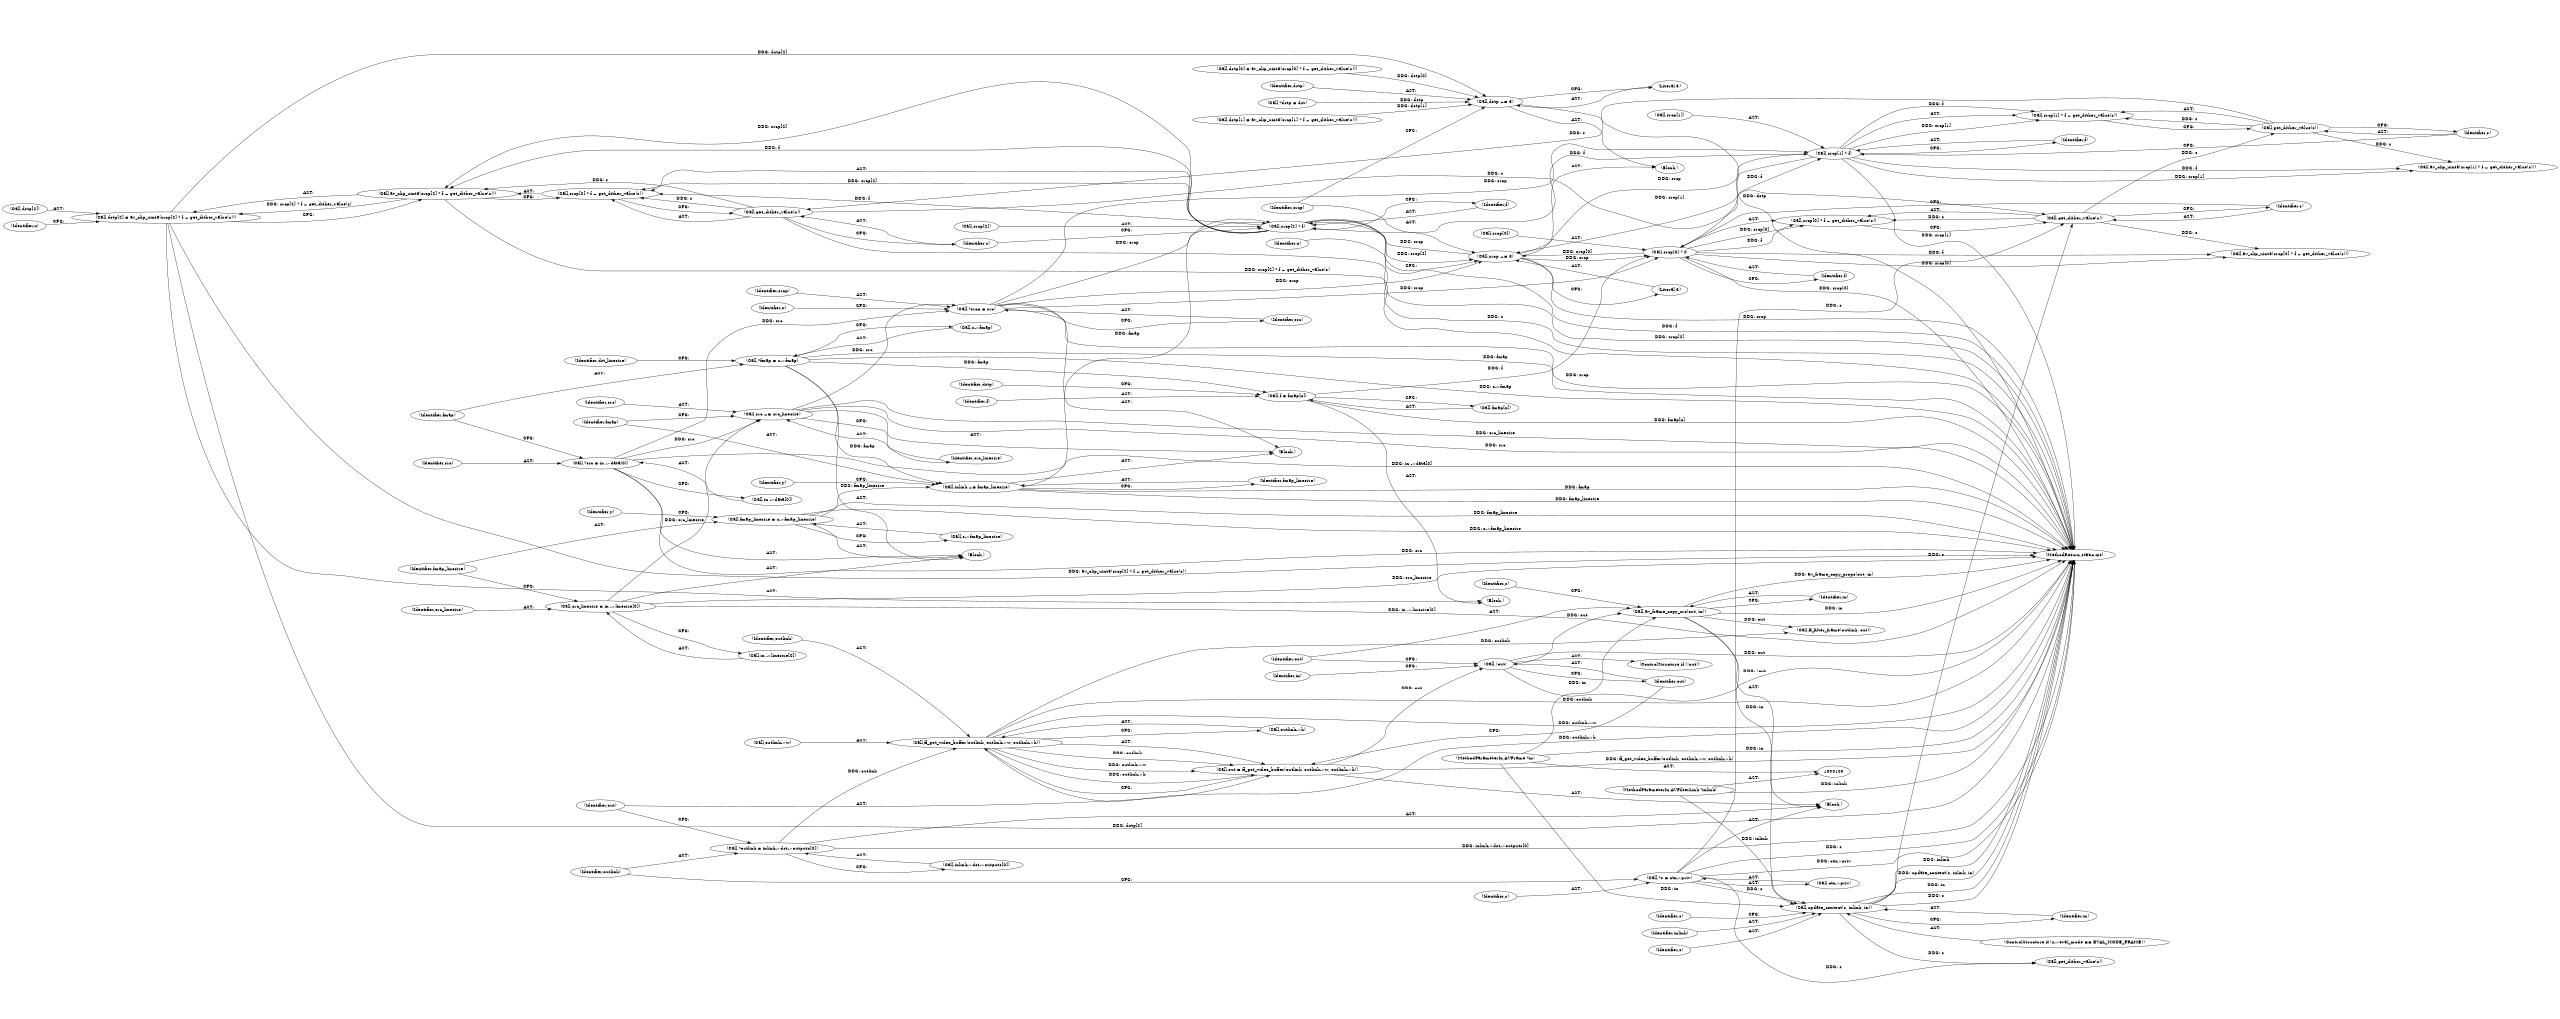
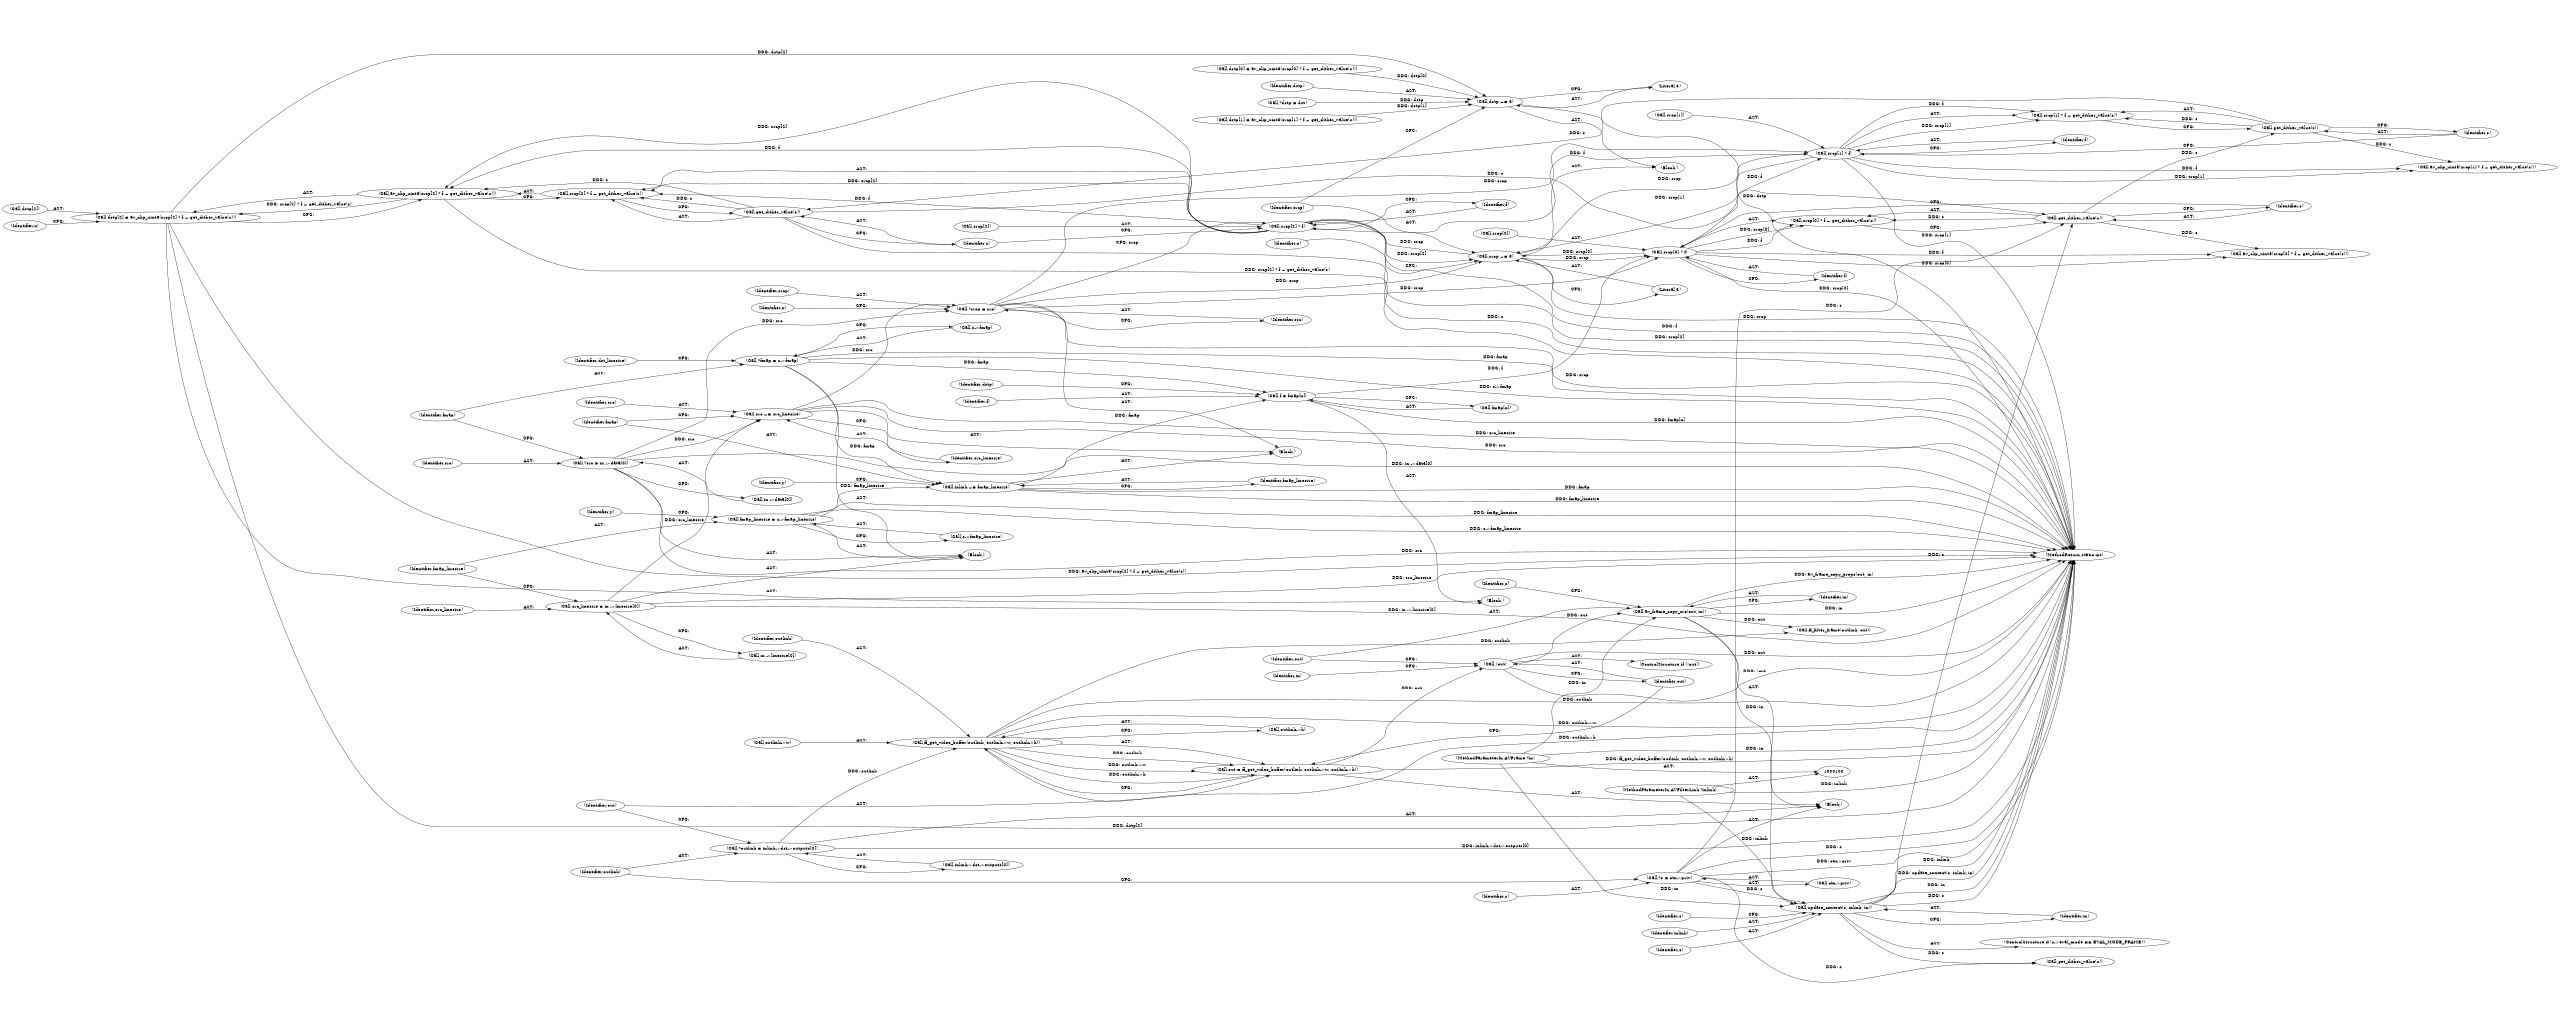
edge "(Call,*srcp = src)" -> "(Call,srcp[2] * f)": label "DDG: srcp" -> "CFG: srcp"
edge "(Call,inlink += fmap_linesize)" -> "(Call,srcp[2] * f)": now "(Call,inlink += fmap_linesize)" -> "(Call,f = fmap[x])"
edge "(ControlStructure,if (s->eval_mode == EVAL_MODE_FRAME))" -> "(Call,update_context(s, inlink, in))": reversed
